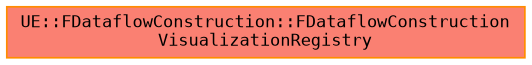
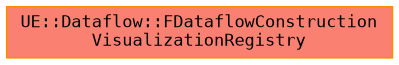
node "UE::FDataflowConstruction::FDataflowConstruction VisualizationRegistry": label "UE::FDataflowConstruction::FDataflowConstruction VisualizationRegistry" -> "UE::Dataflow::FDataflowConstruction VisualizationRegistry"
